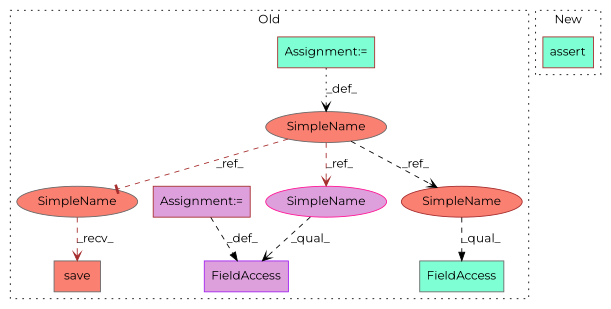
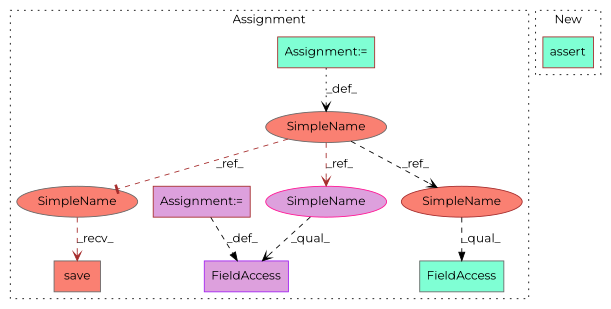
cluster "Old": label "Old" -> "Assignment"
